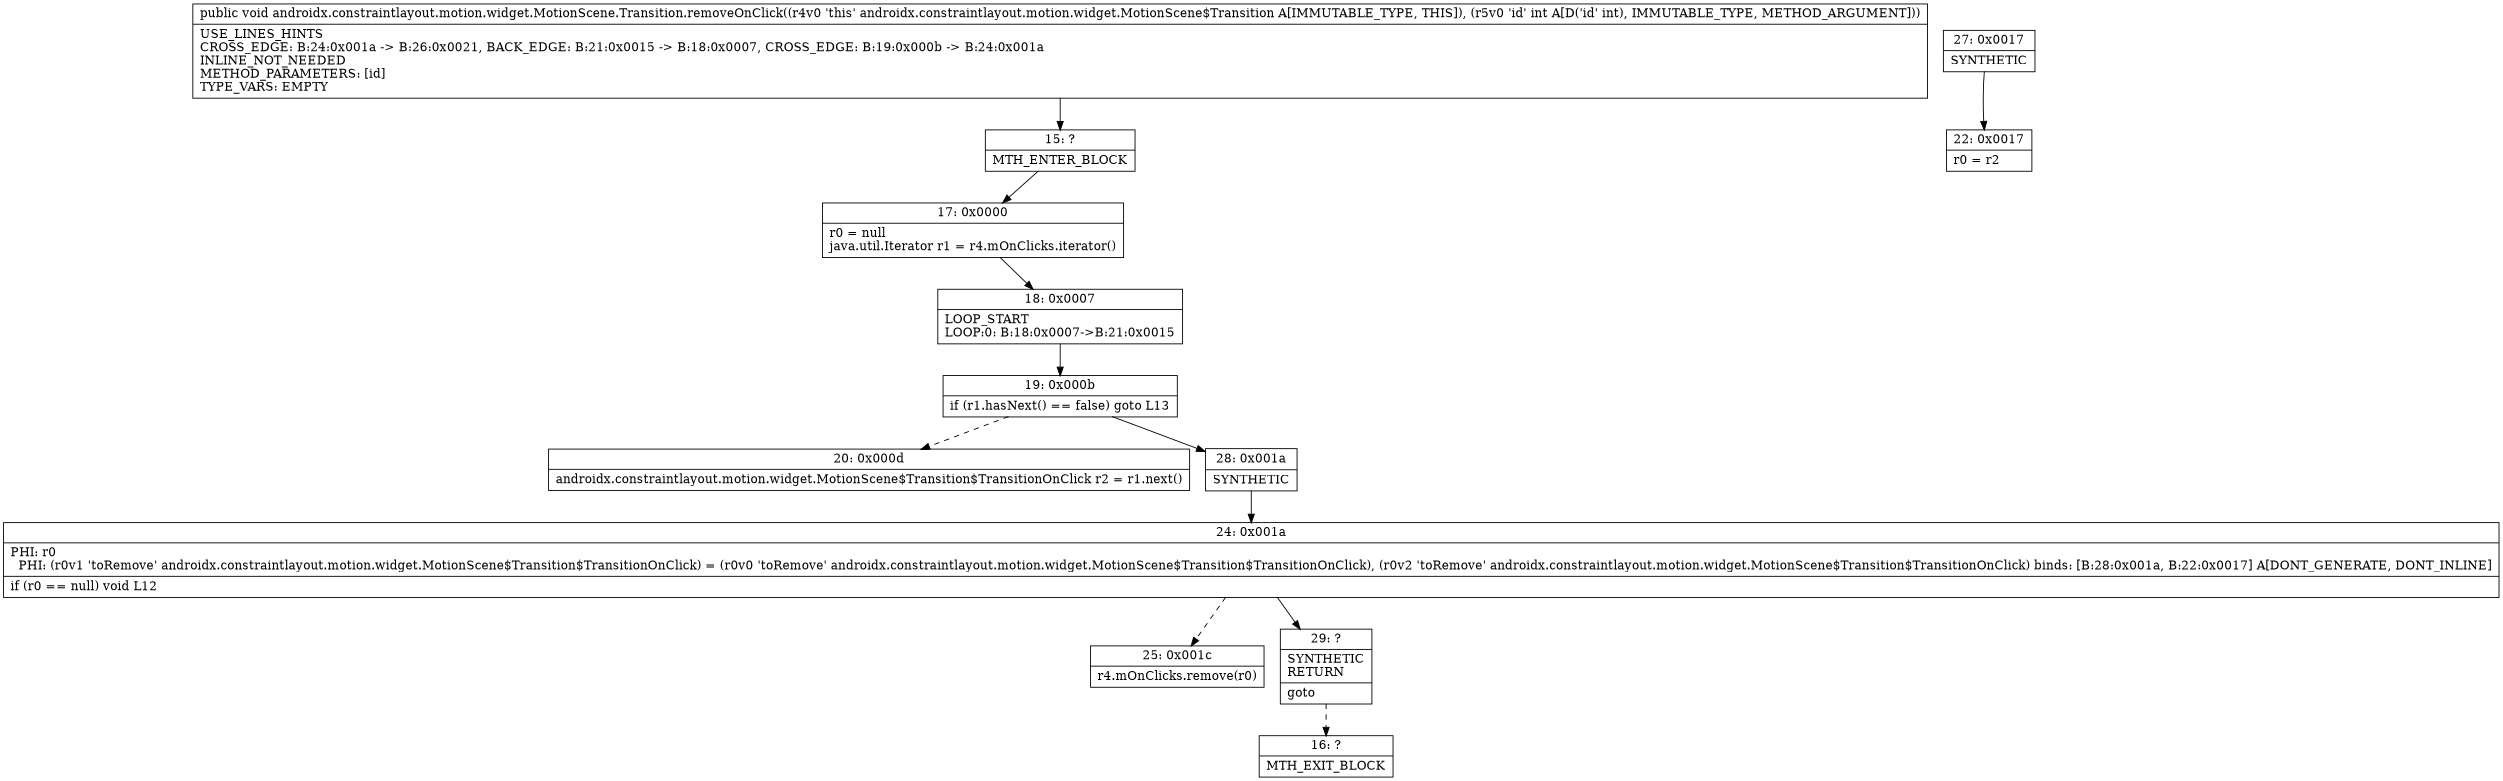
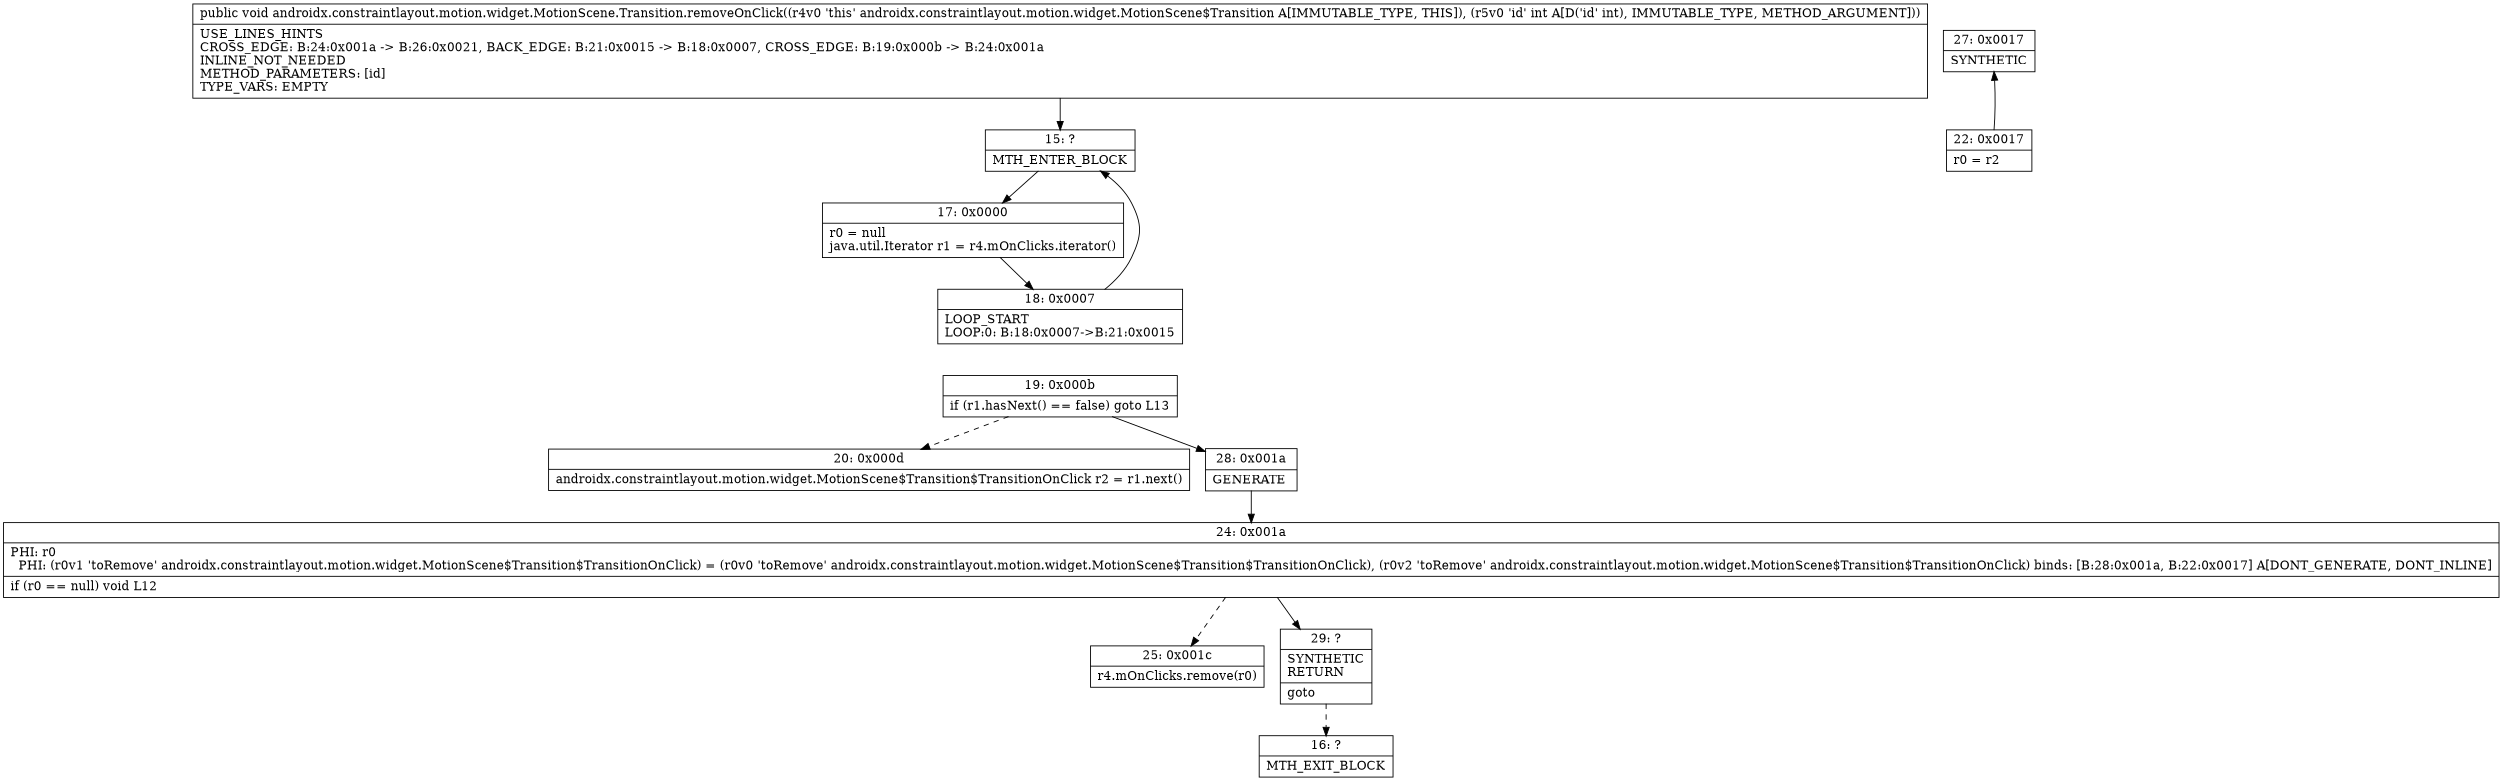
edge "27: 0x0017" -> "22: 0x0017": reversed
edge "18: 0x0007" -> "19: 0x000b": now "18: 0x0007" -> "15: ?"
node "28: 0x001a": text "SYNTHETIC" -> "GENERATE"
